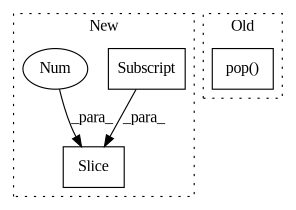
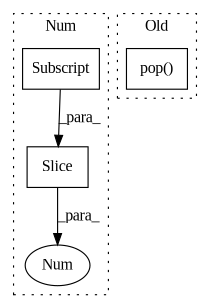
cluster "New": label "New" -> "Num"
edge "Num" -> "Slice": reversed
